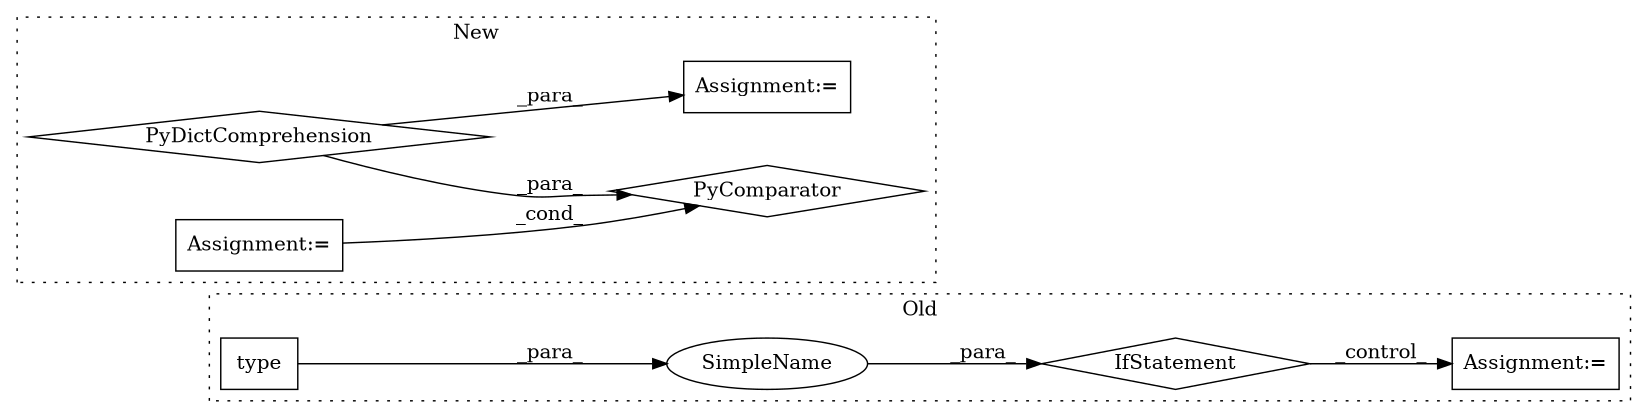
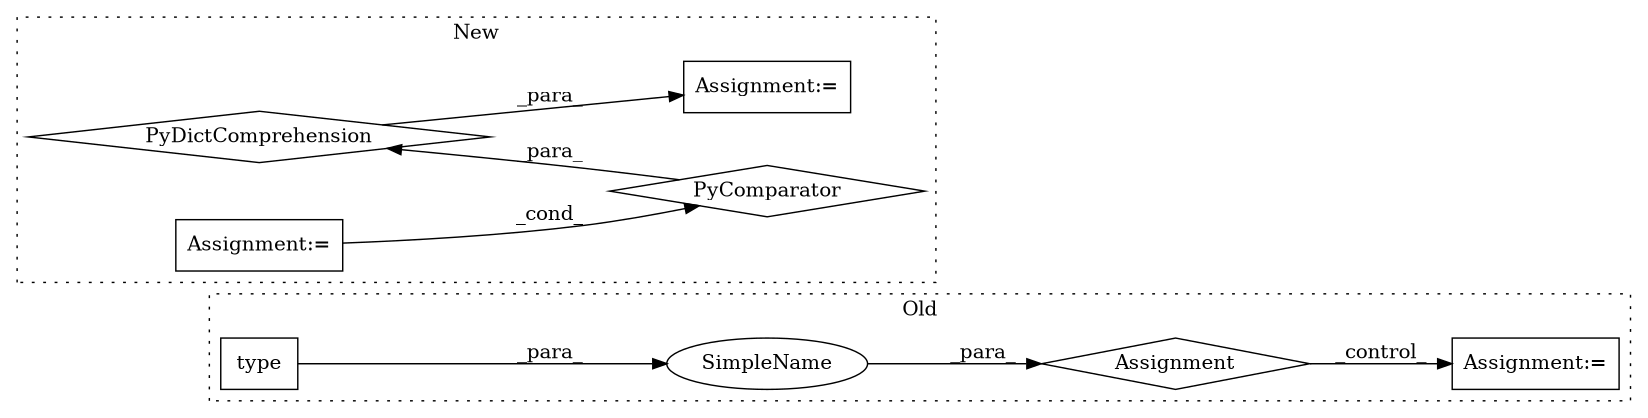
edge "PyDictComprehension" -> "PyComparator": reversed
node "IfStatement": label "IfStatement" -> "Assignment"
